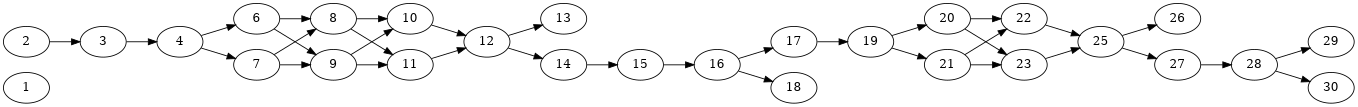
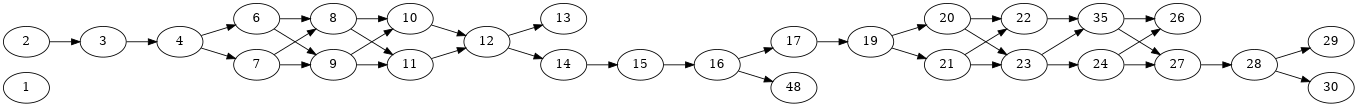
node "25": label "25" -> "35"
node "24": added
node "18": label "18" -> "48"
